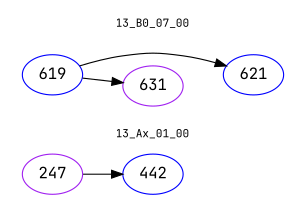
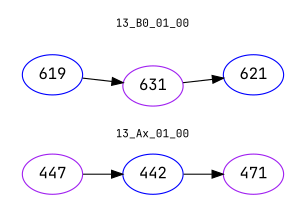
cluster "13_B0_07_00": label "13_B0_07_00" -> "13_B0_01_00"
edge "619" -> "621": now "631" -> "621"
node "247": label "247" -> "447"
node "471": added
